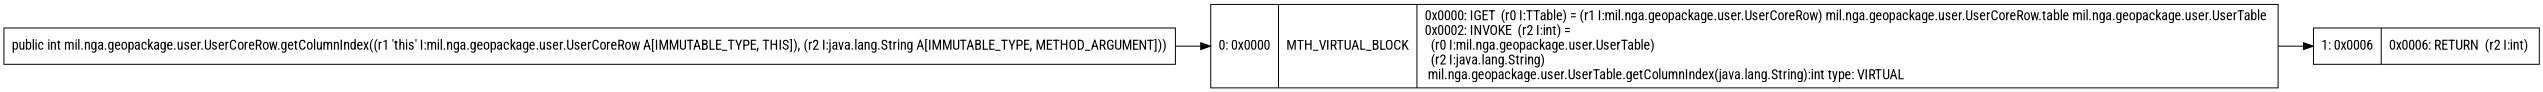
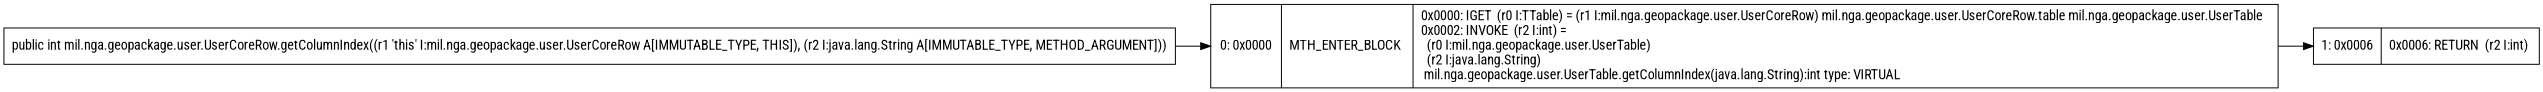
node "0: 0x0000": text "MTH_VIRTUAL_BLOCK" -> "MTH_ENTER_BLOCK"
